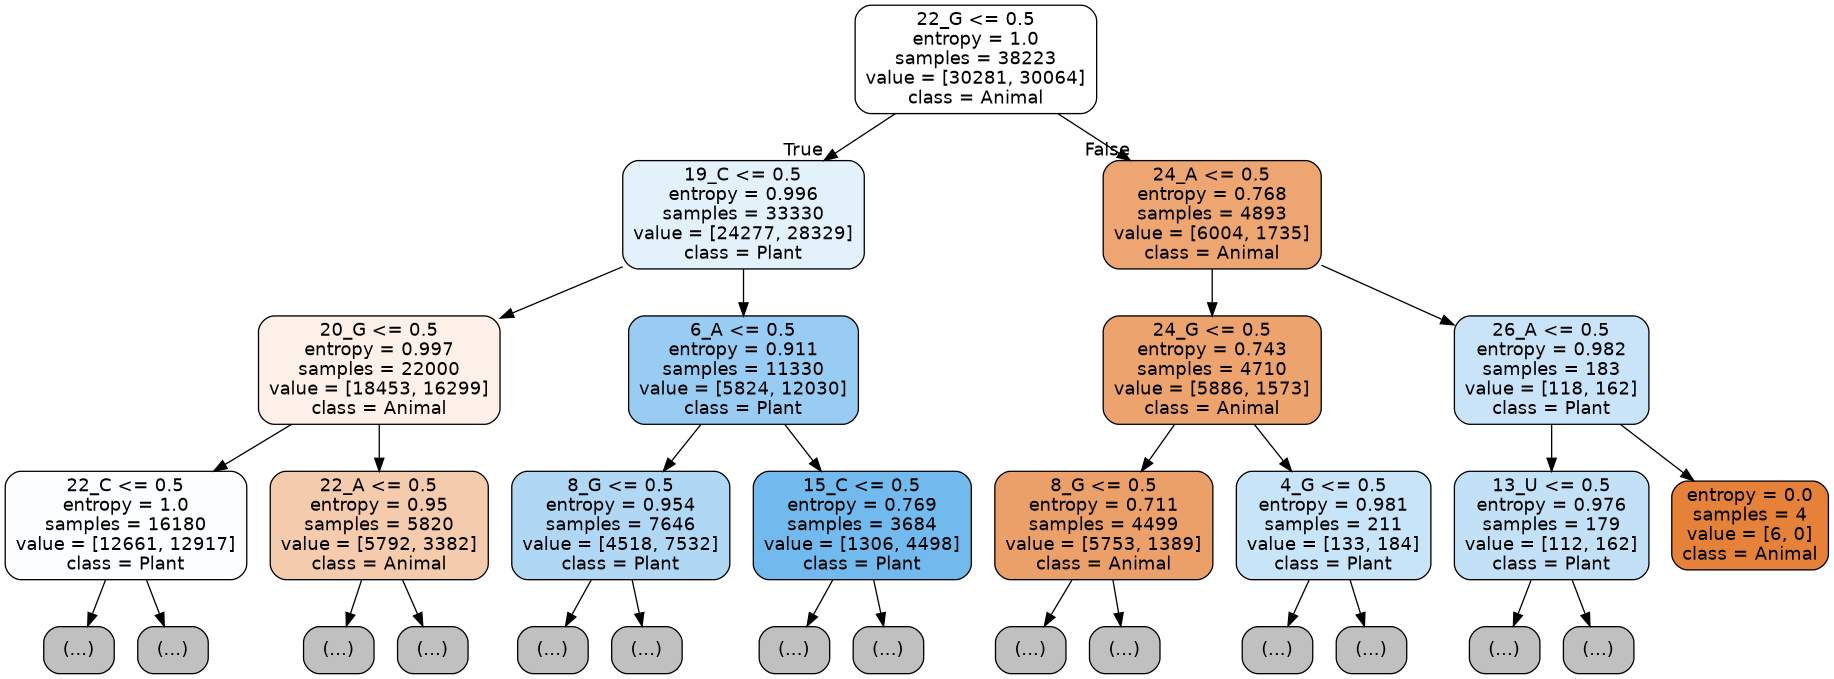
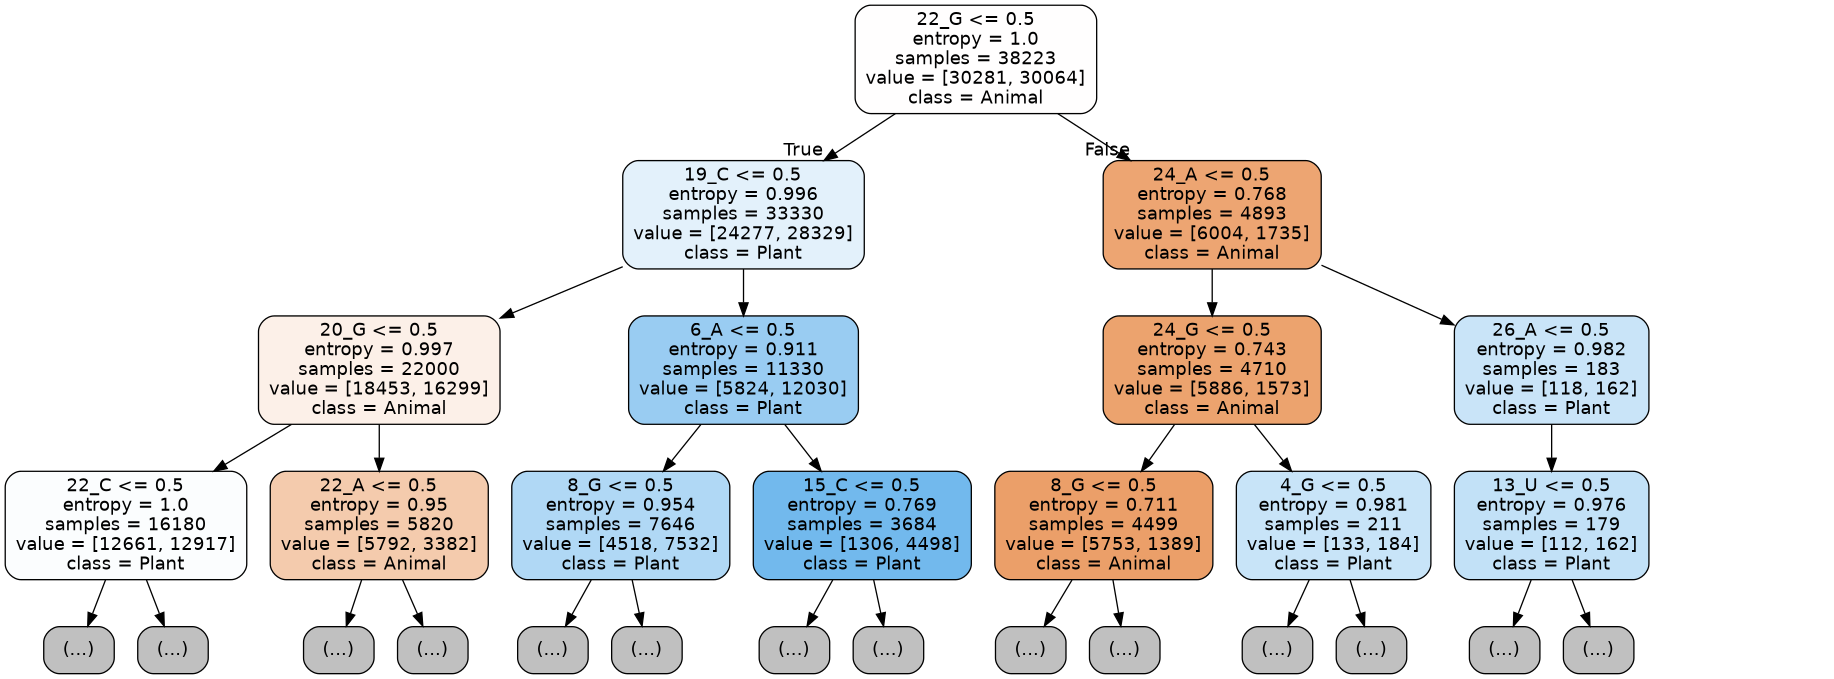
node "entropy = 0.0 samples = 4 value = [6, 0] class = Animal": removed
